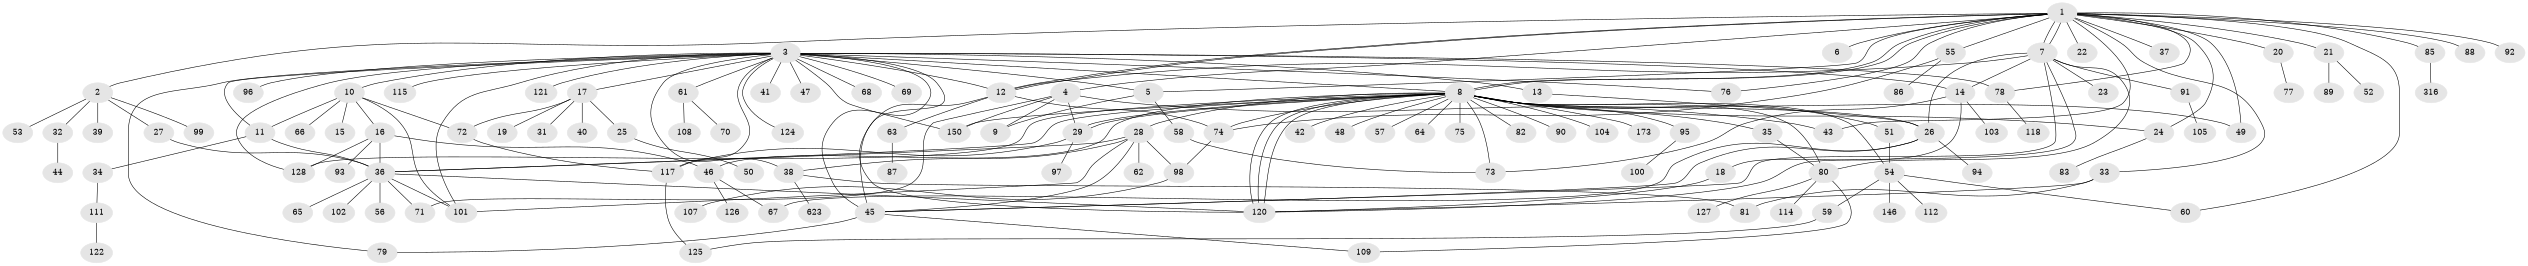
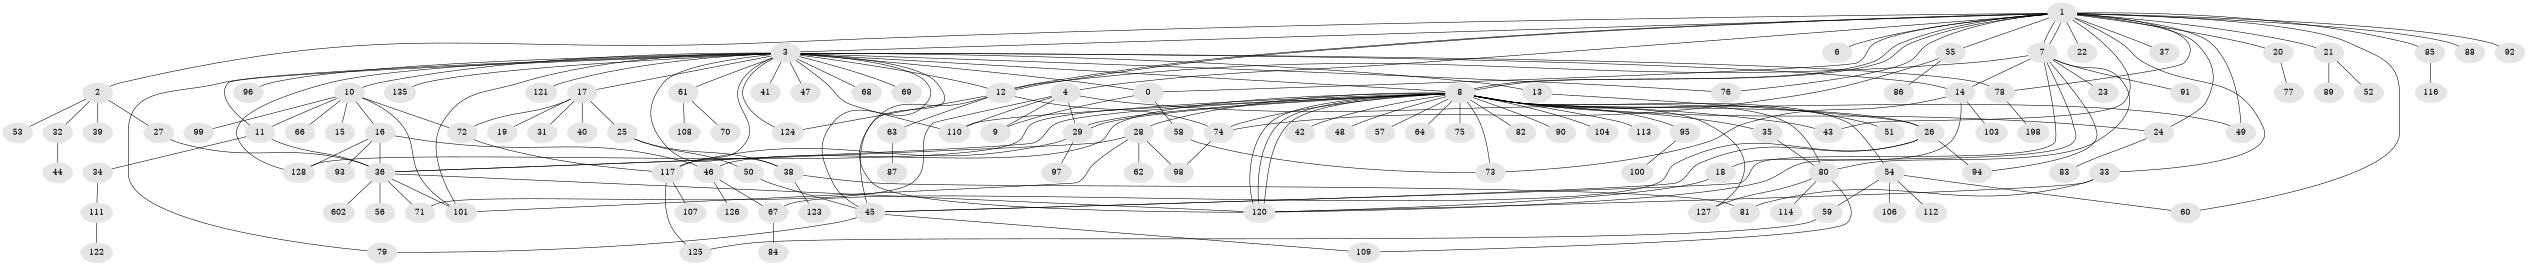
edge "1" -- "3": added
edge "7" -- "26": now "7" -- "94"
node "115": label "115" -> "135"
node "5": label "5" -> "0"
node "316": label "316" -> "116"
edge "2" -- "99": now "10" -- "99"
edge "12" -- "124": added
edge "8" -- "127": added
node "150": label "150" -> "110"
node "173": label "173" -> "113"
node "118": label "118" -> "198"
node "105": removed
edge "51" -- "54": removed
edge "28" -- "38": now "25" -- "38"
edge "98" -- "107": now "117" -- "107"
edge "28" -- "45": now "50" -- "45"
node "65": removed
node "102": label "102" -> "602"
node "623": label "623" -> "123"
node "146": label "146" -> "106"
node "84": added
